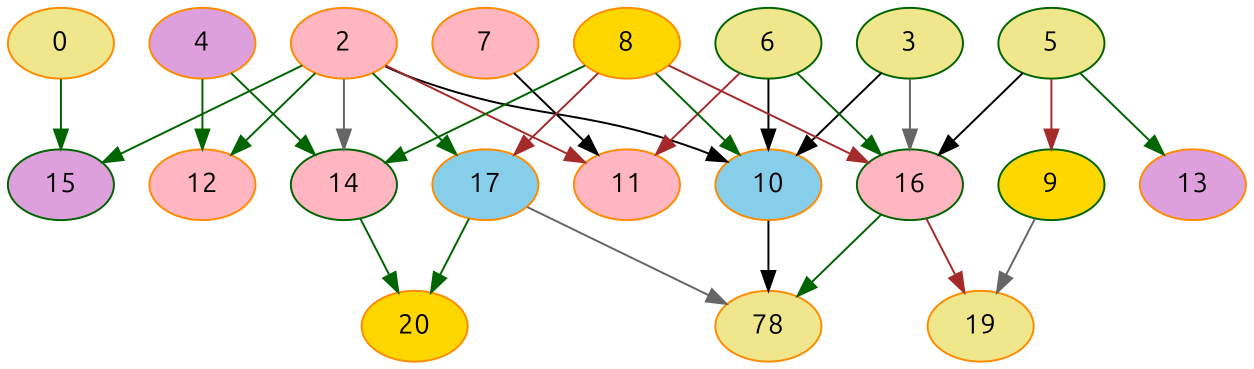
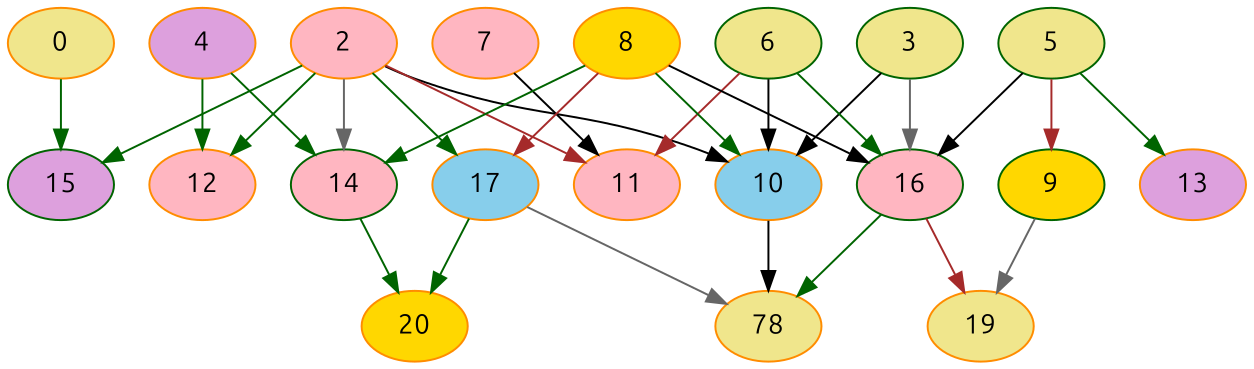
edge "8" -> "16": color brown -> black
